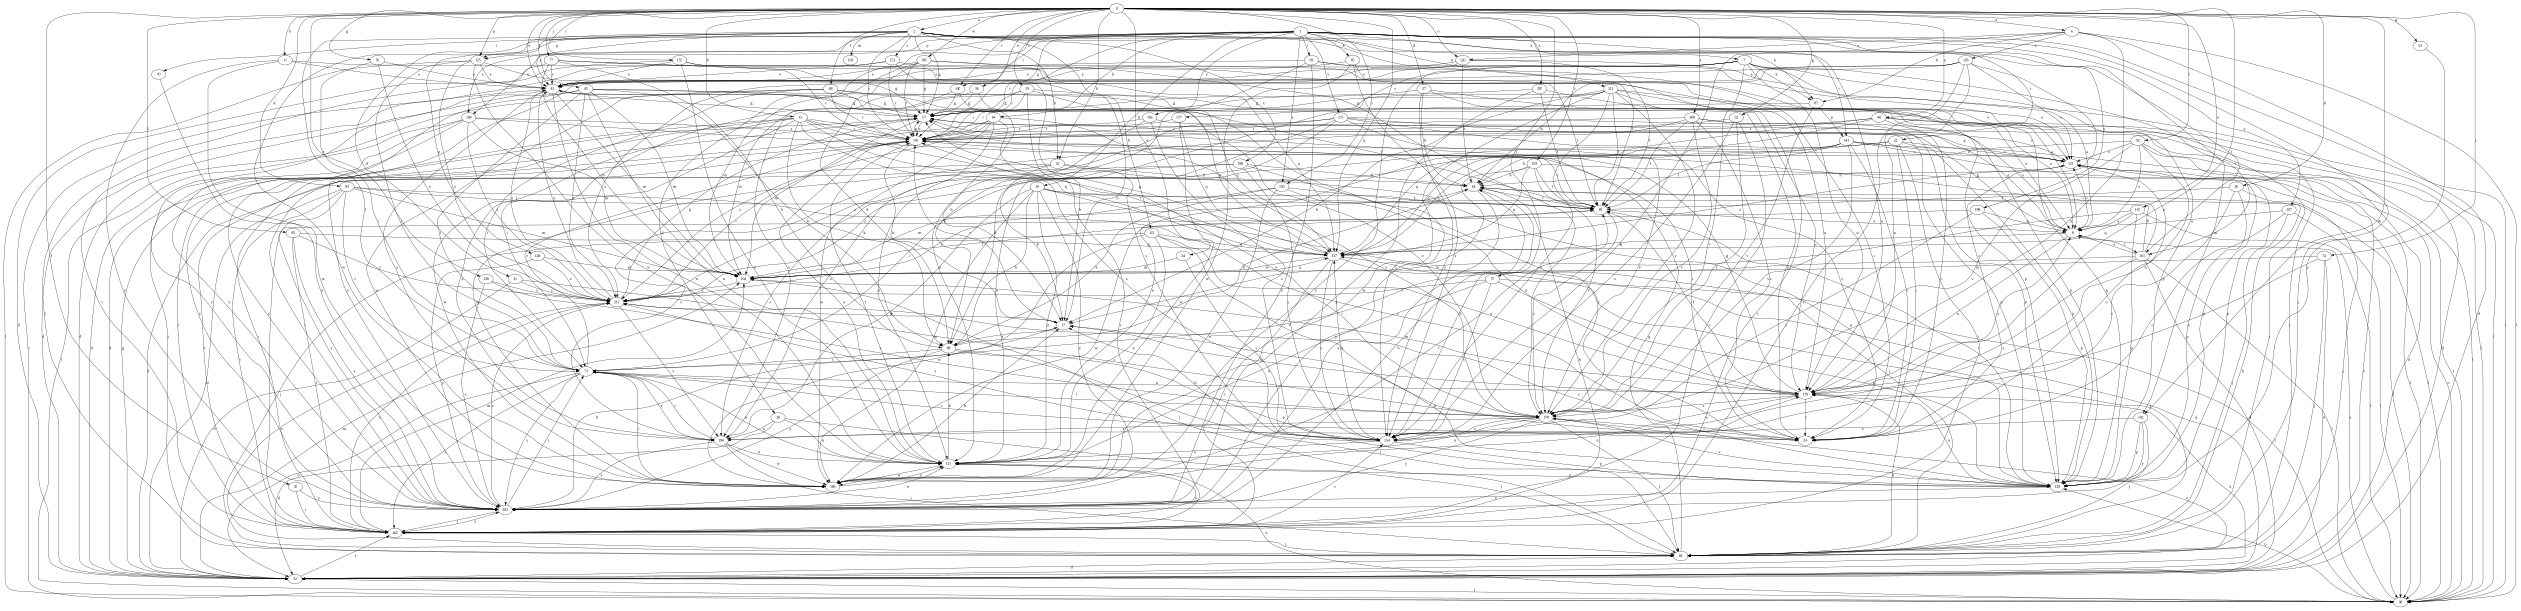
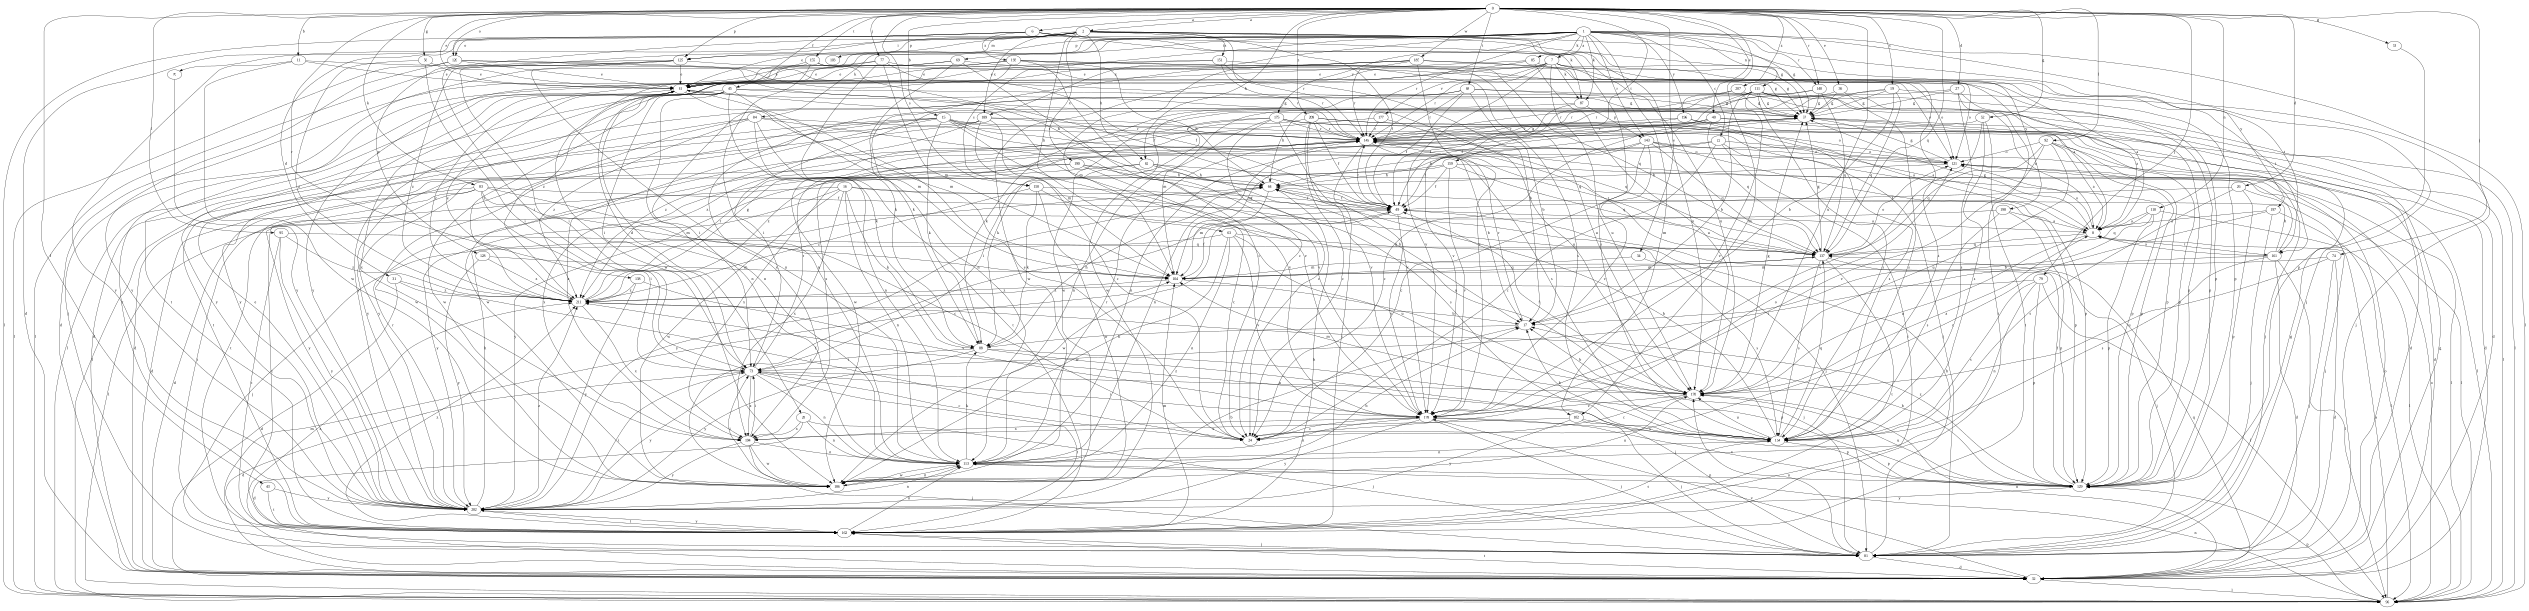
edge "1" -> "16": removed, label "b"
edge "140" -> "145": added, label "r"
